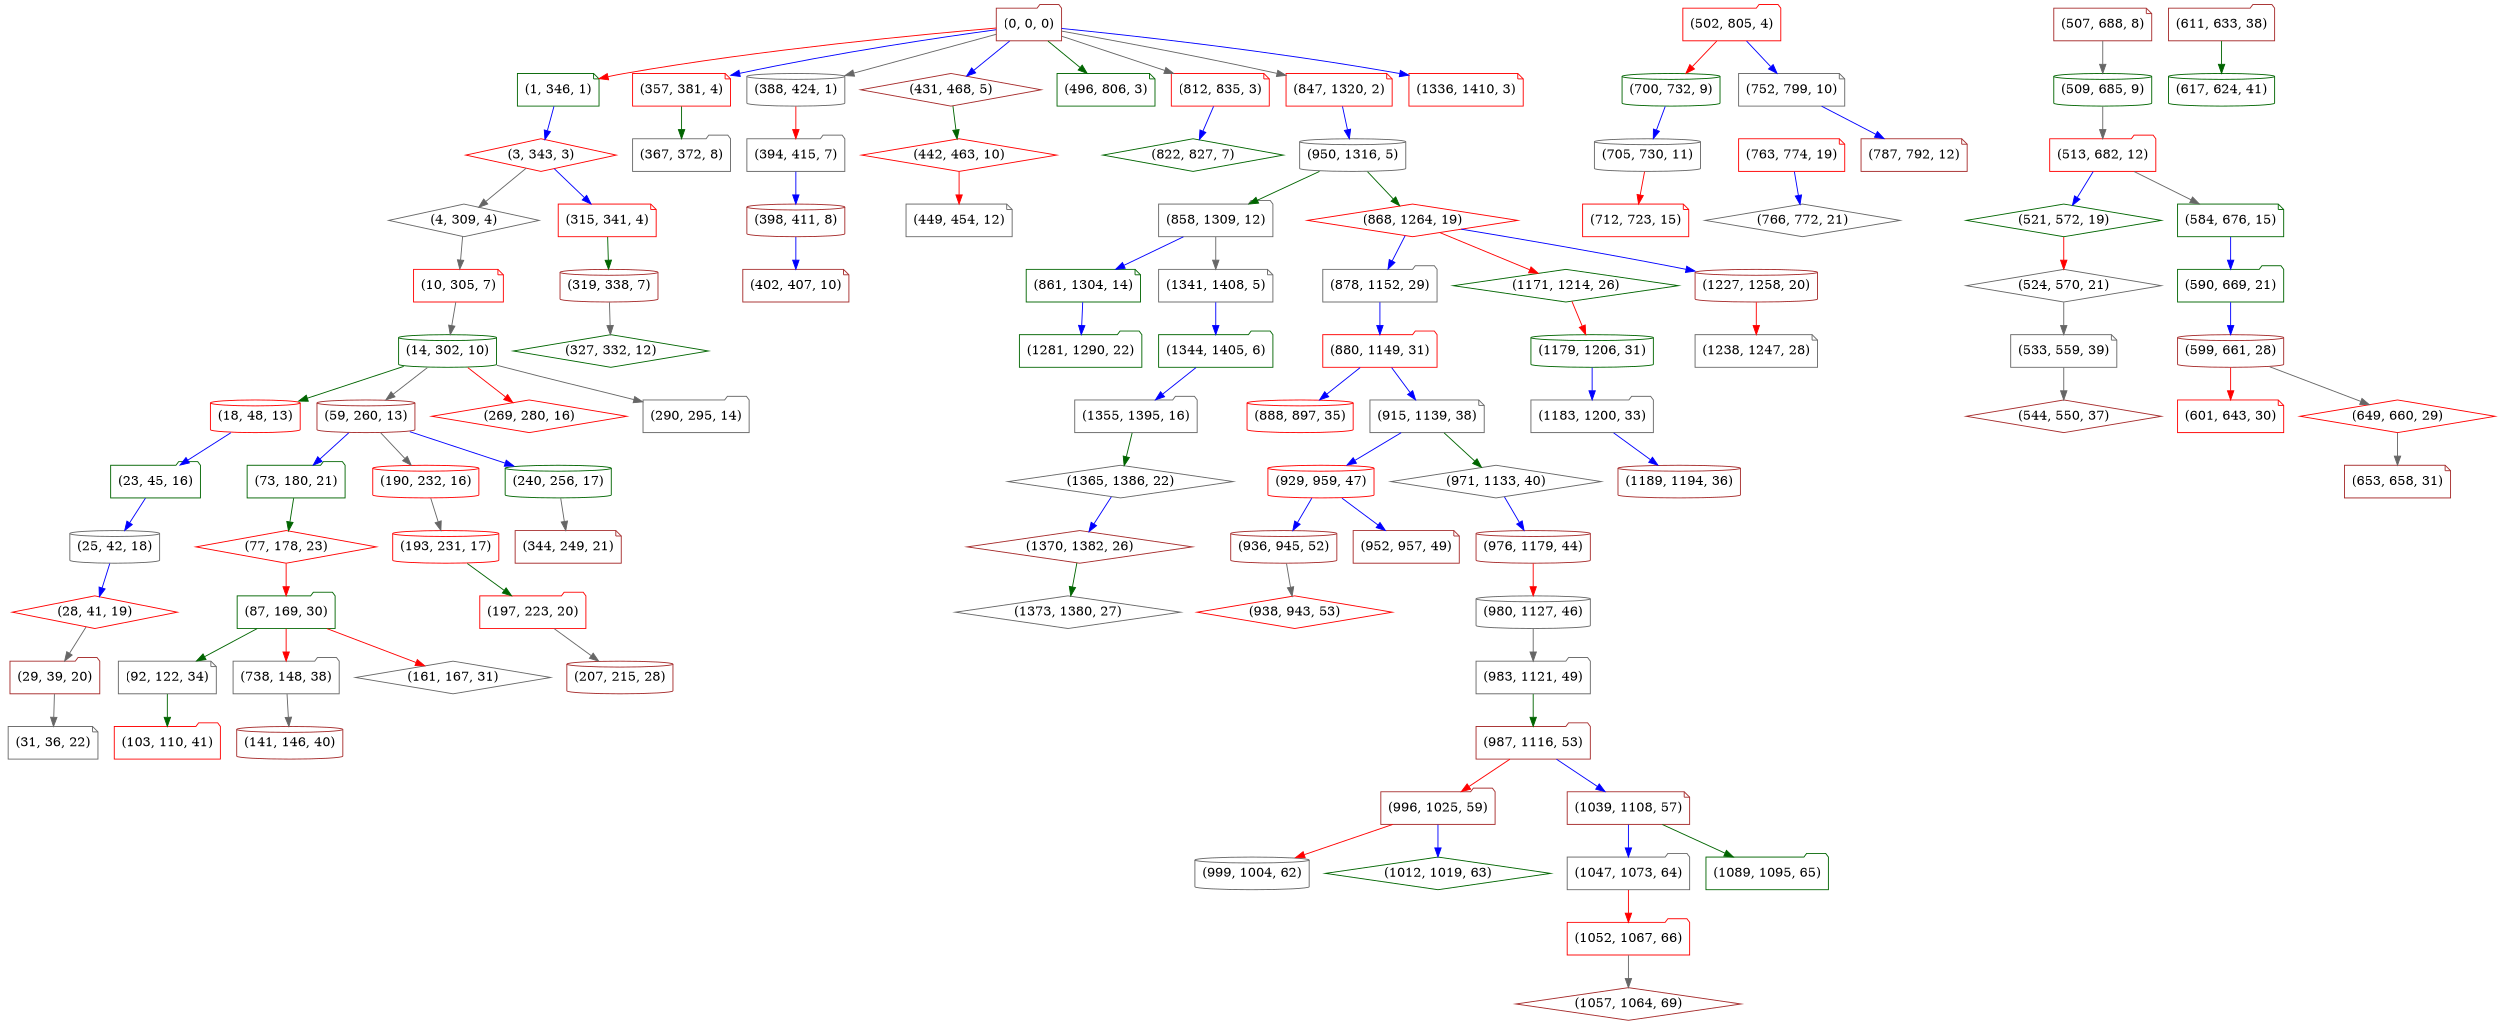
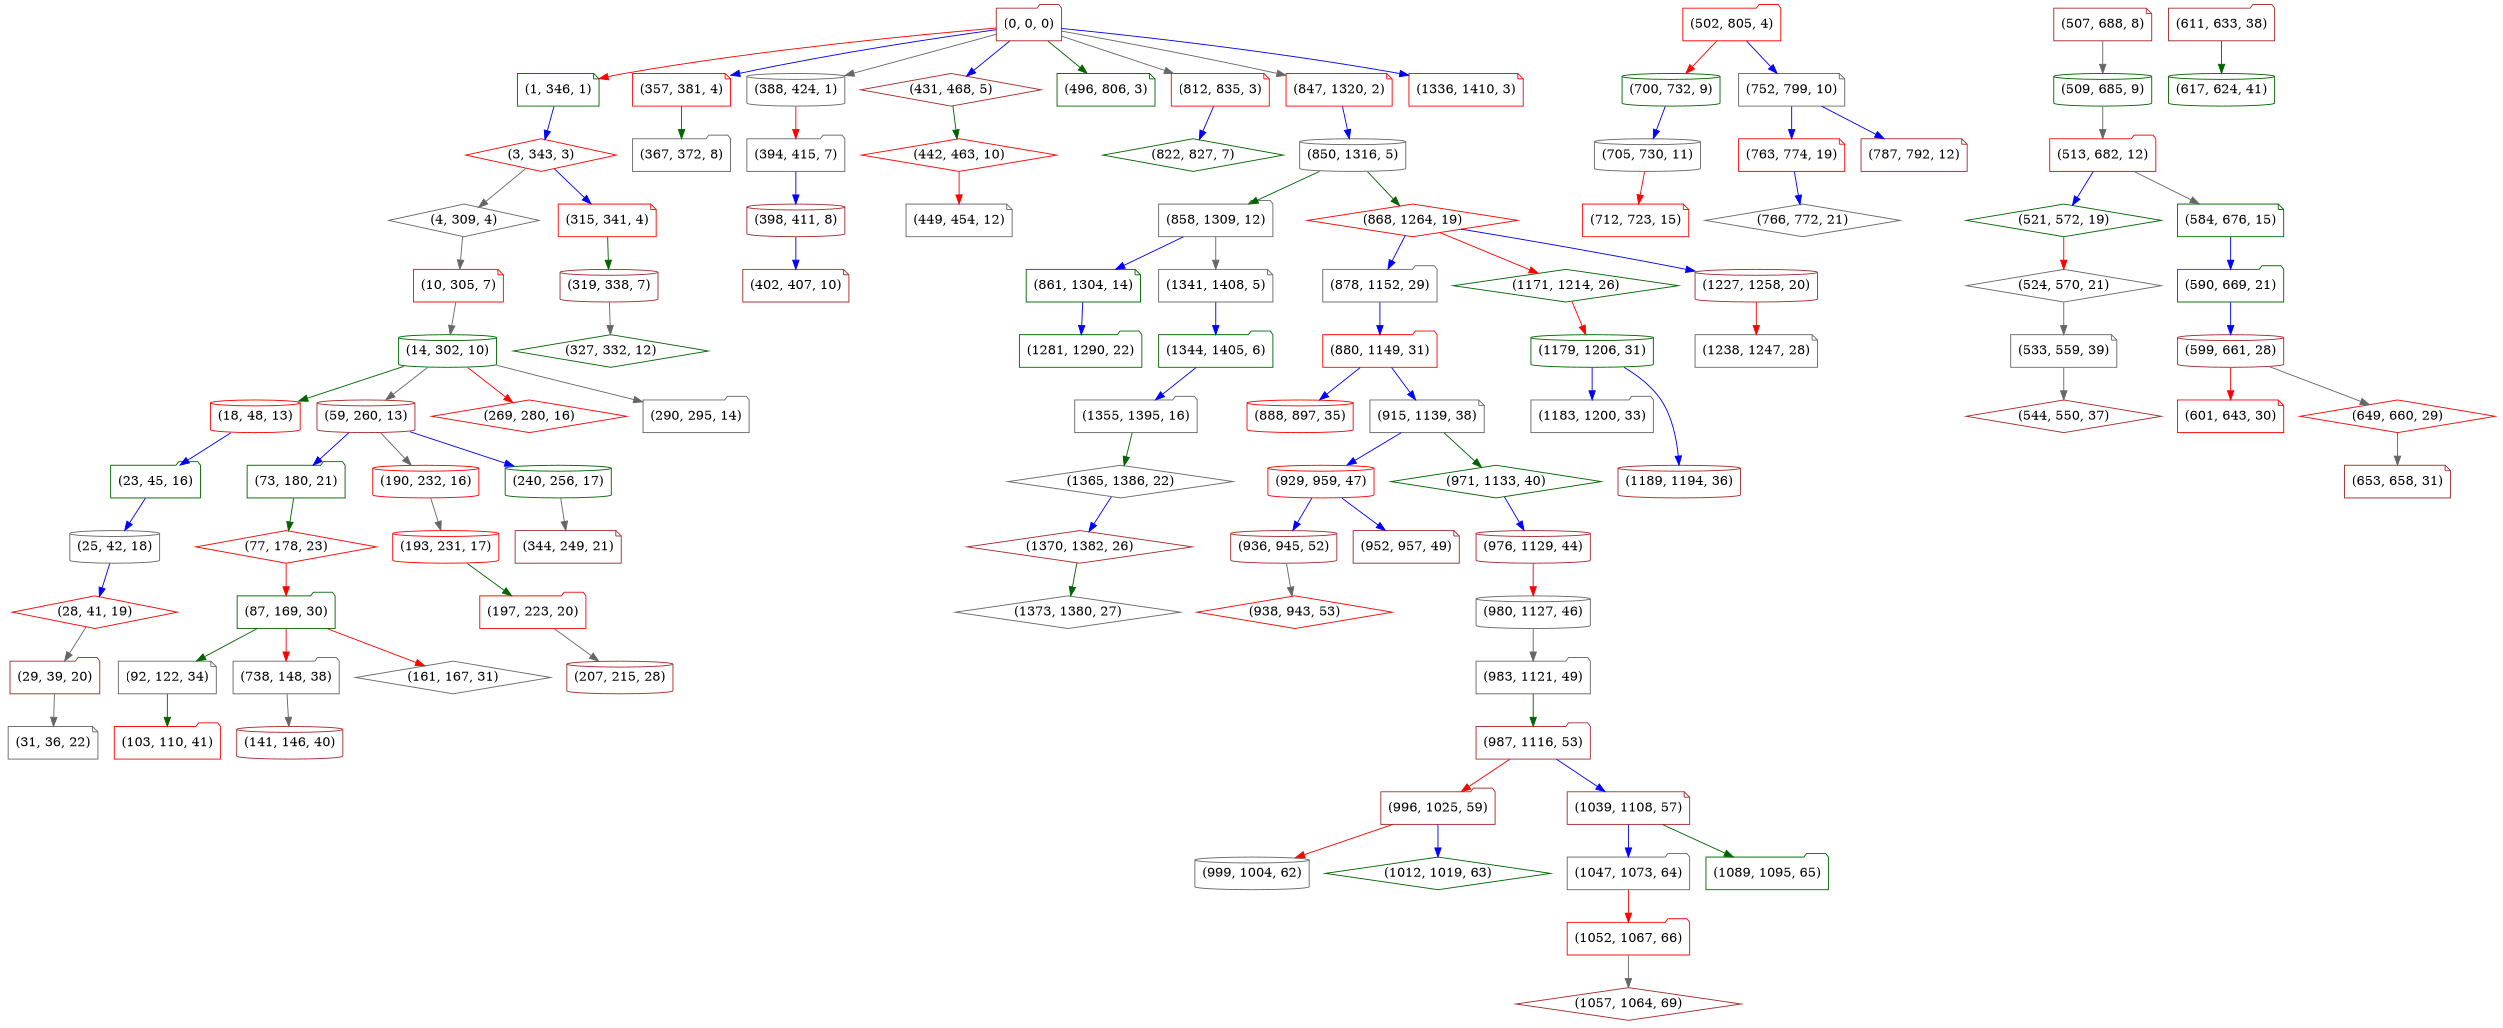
edge "(752, 799, 10)" -> "(763, 774, 19)": added
node "(950, 1316, 5)": label "(950, 1316, 5)" -> "(850, 1316, 5)"
edge "(1183, 1200, 33)" -> "(1189, 1194, 36)": now "(1179, 1206, 31)" -> "(1189, 1194, 36)"
node "(971, 1133, 40)": color gray40 -> darkgreen
node "(976, 1179, 44)": label "(976, 1179, 44)" -> "(976, 1129, 44)"
